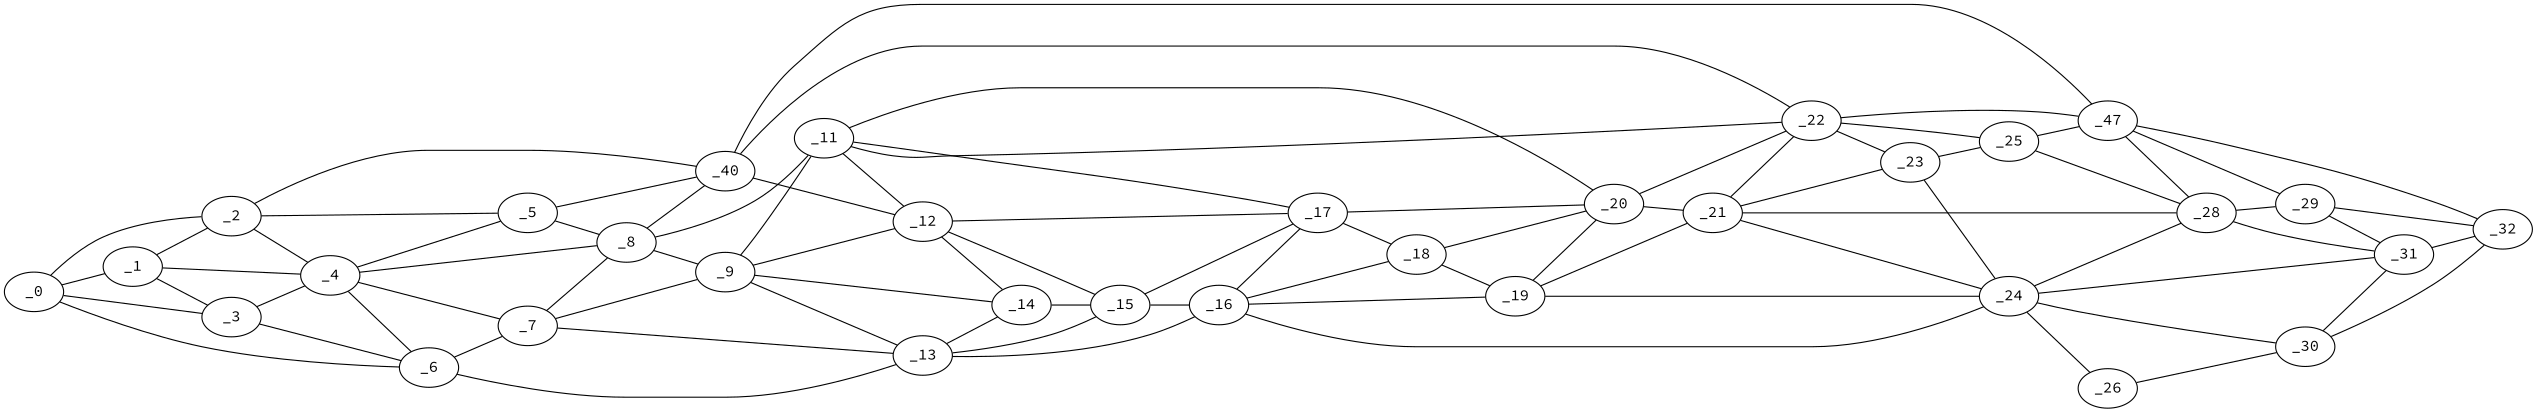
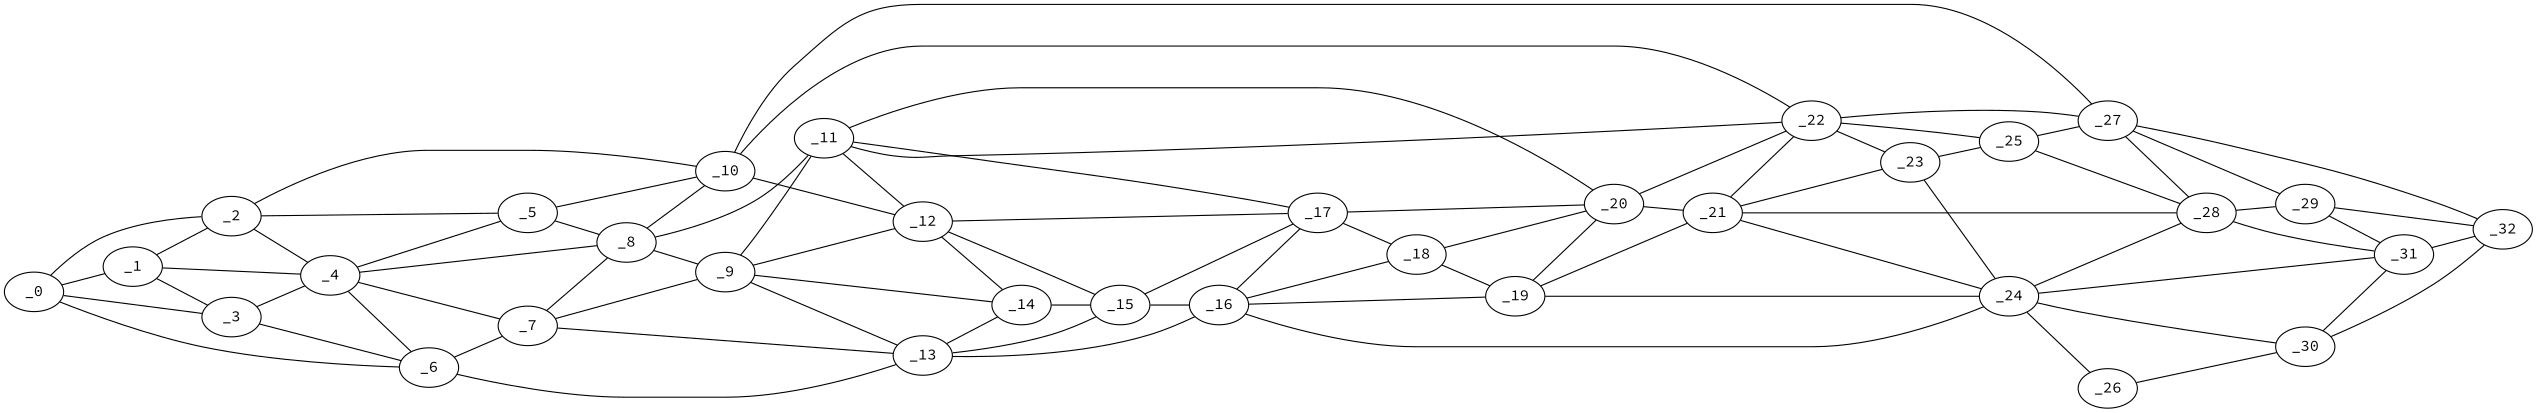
node "_47": label "_47" -> "_27"
node "_40": label "_40" -> "_10"
